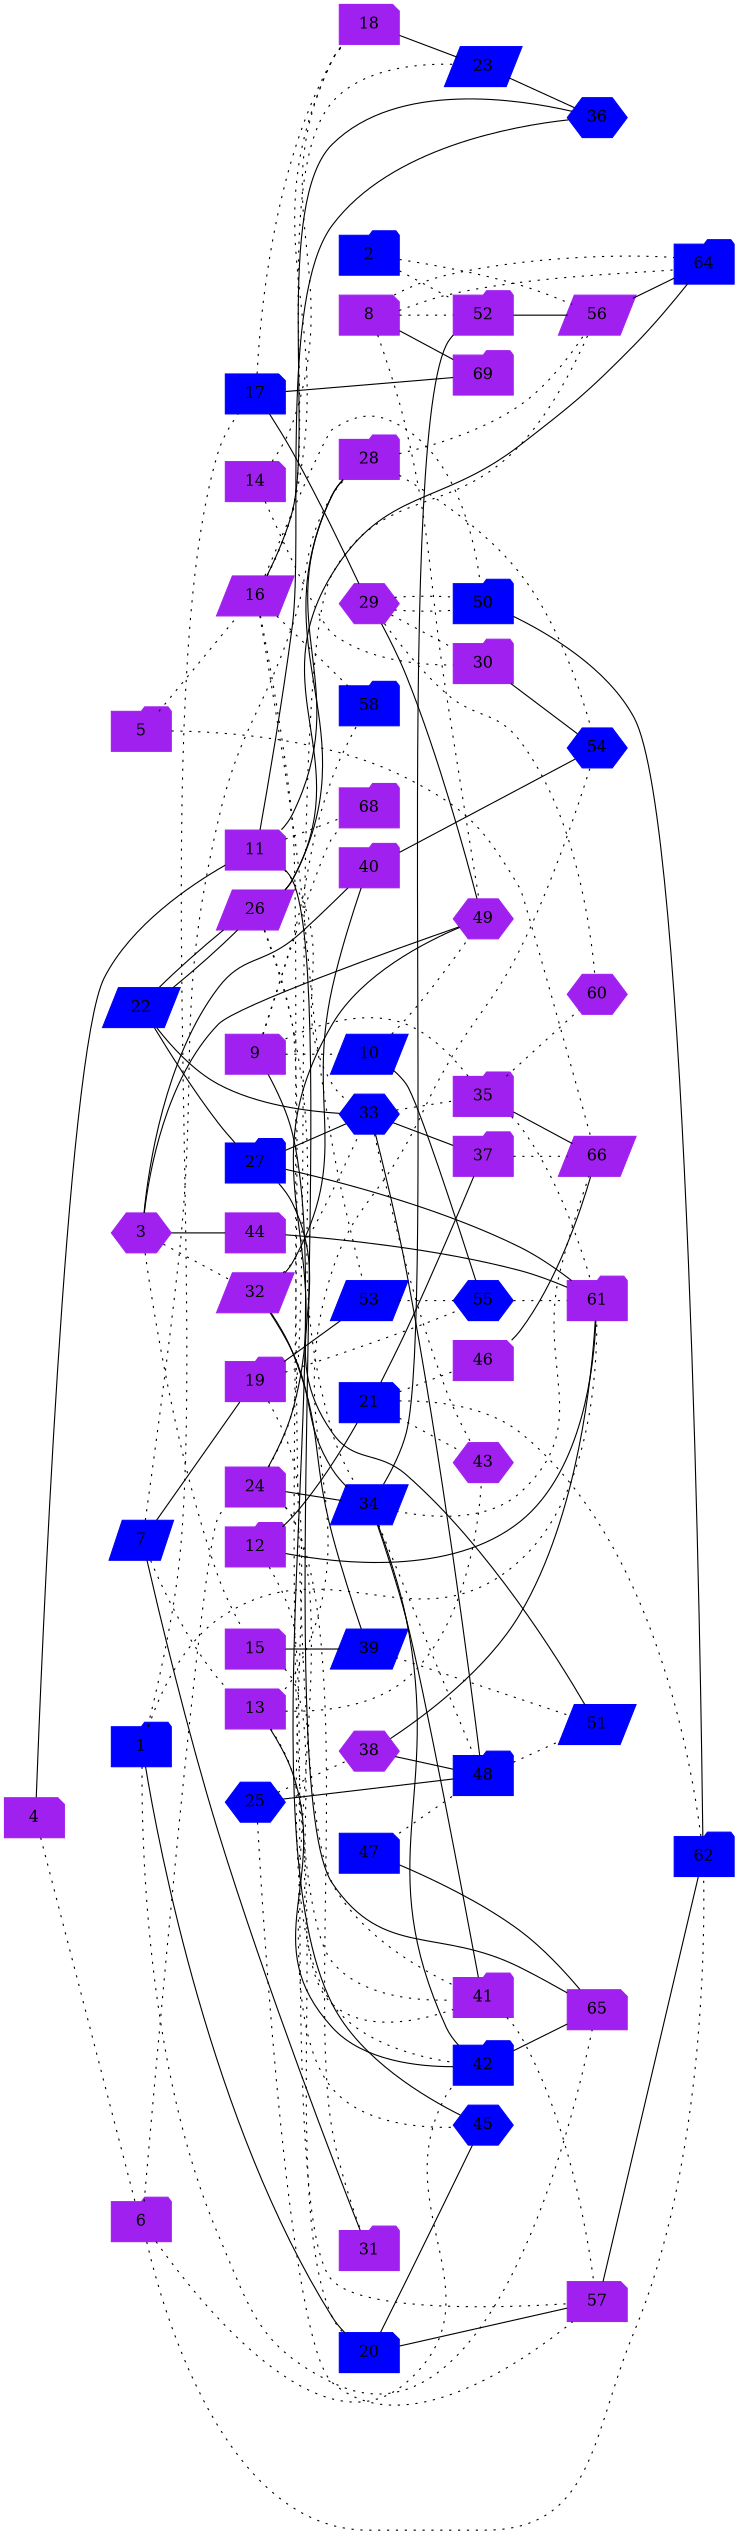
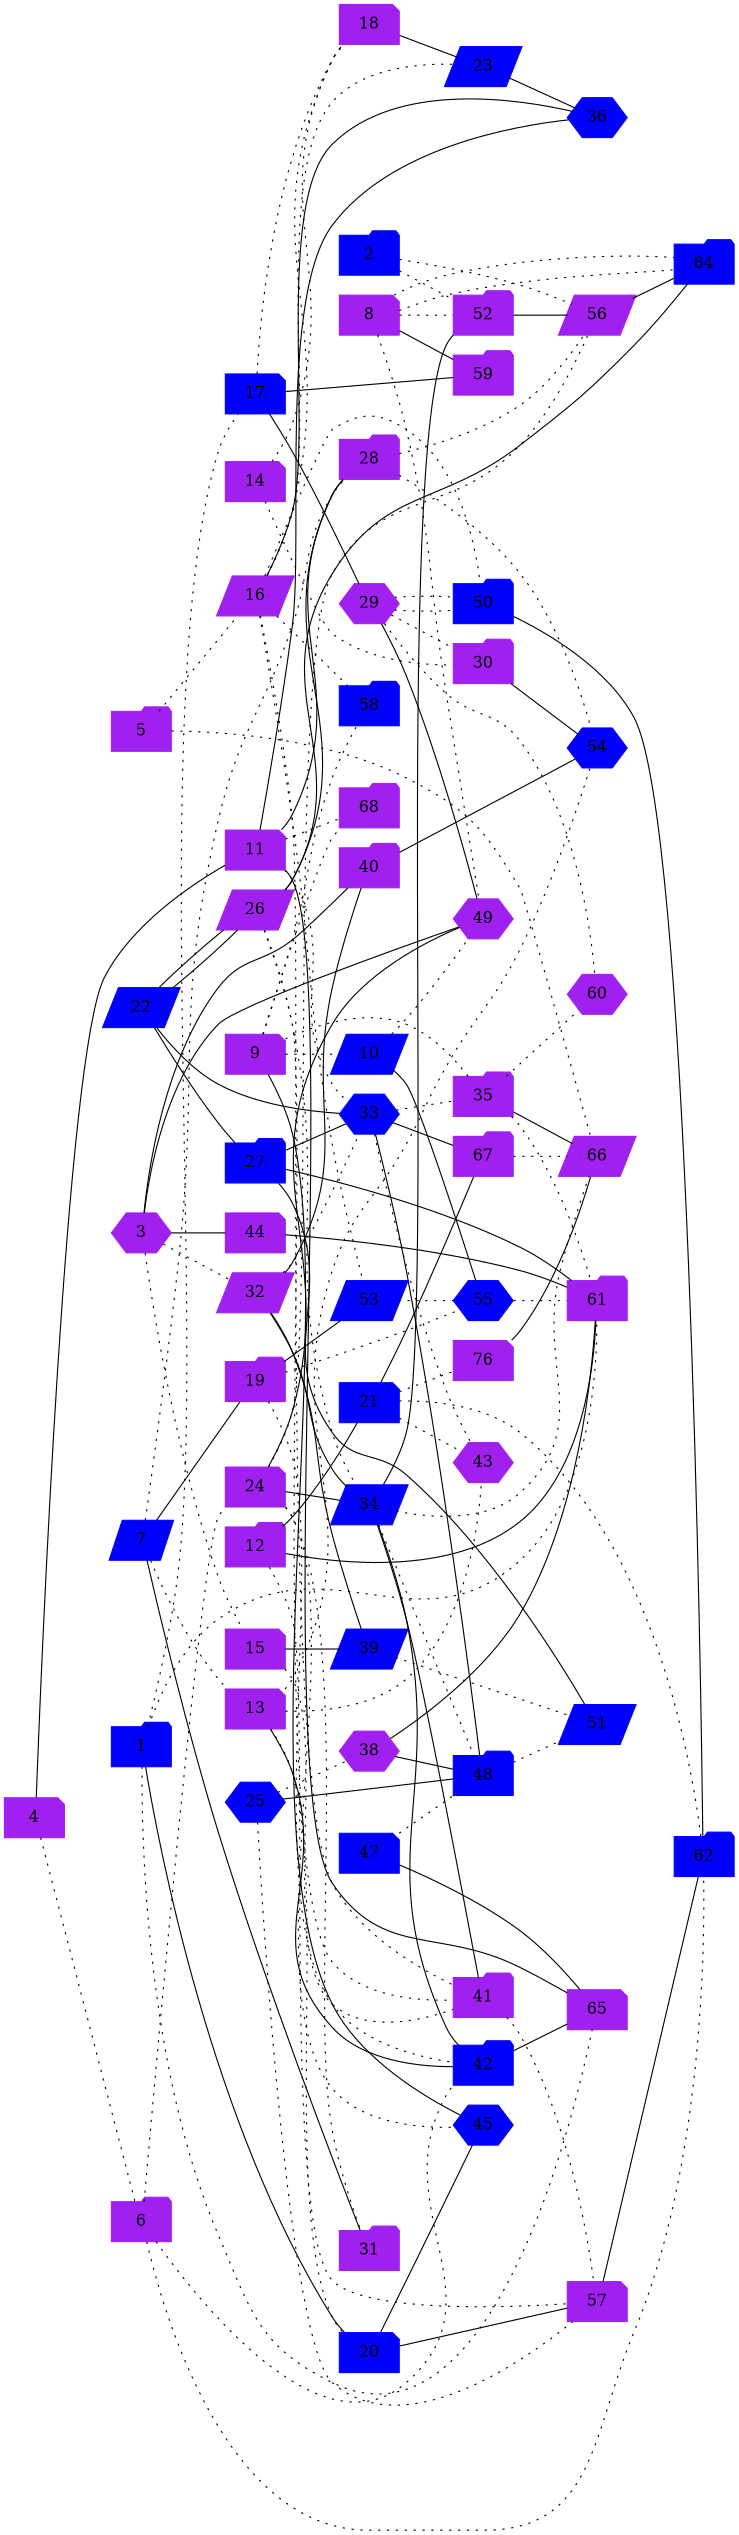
node "69": label "69" -> "59"
node "37": label "37" -> "67"
node "46": label "46" -> "76"
